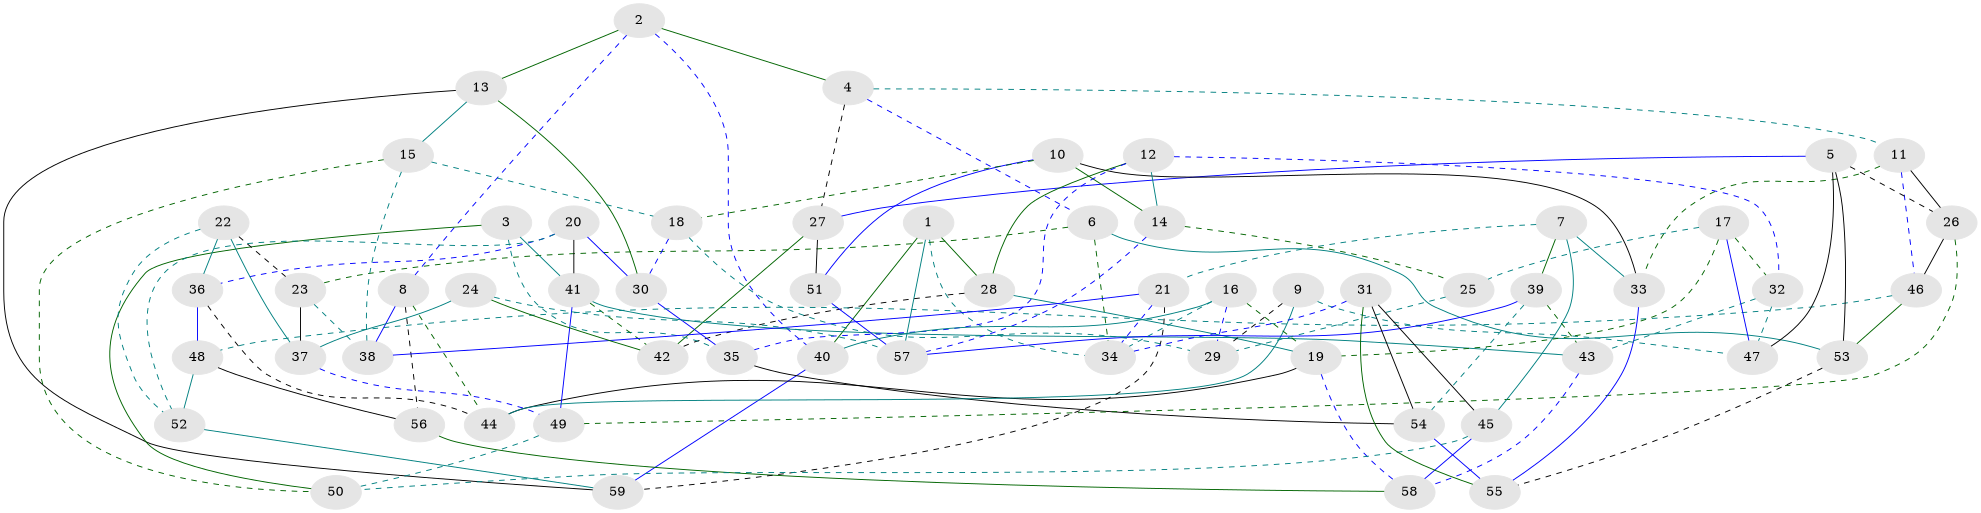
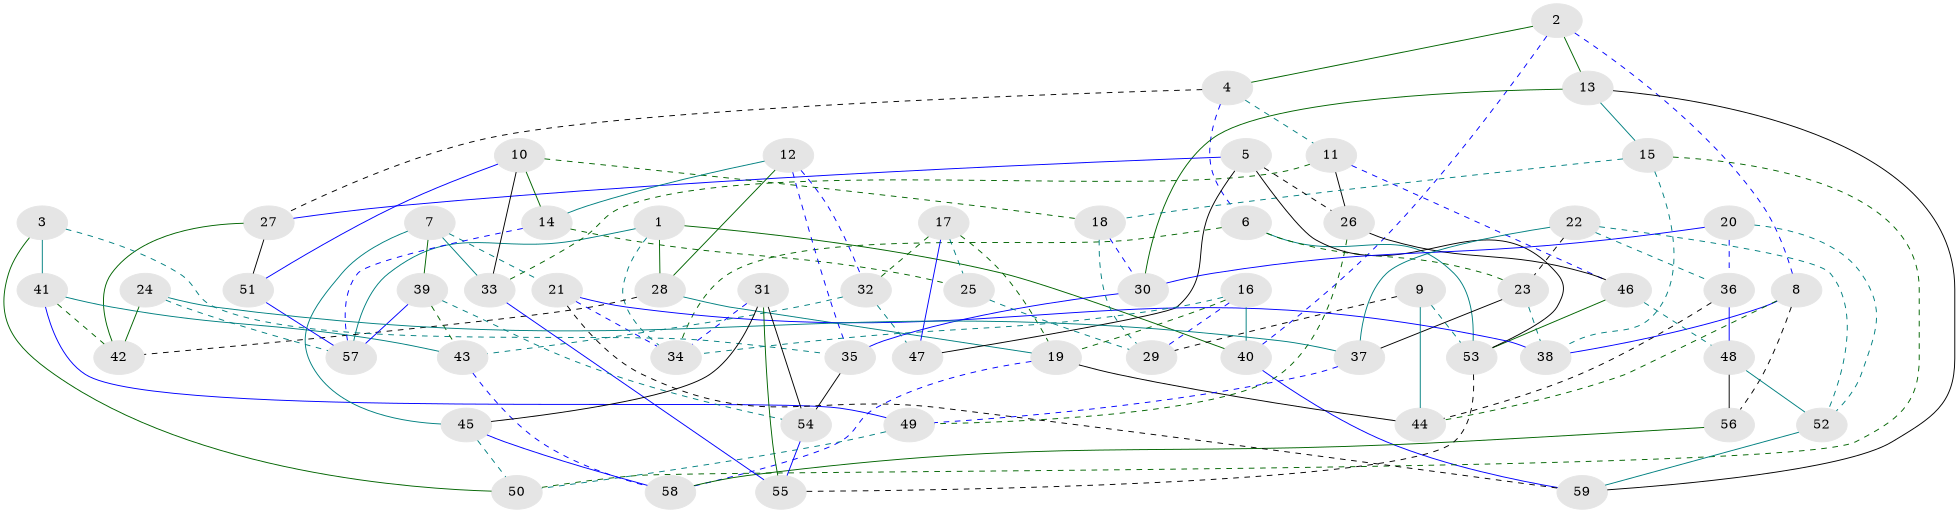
edge "22" -- "36": style solid -> dashed
edge "20" -- "41": removed
edge "9" -- "47": now "9" -- "53"
